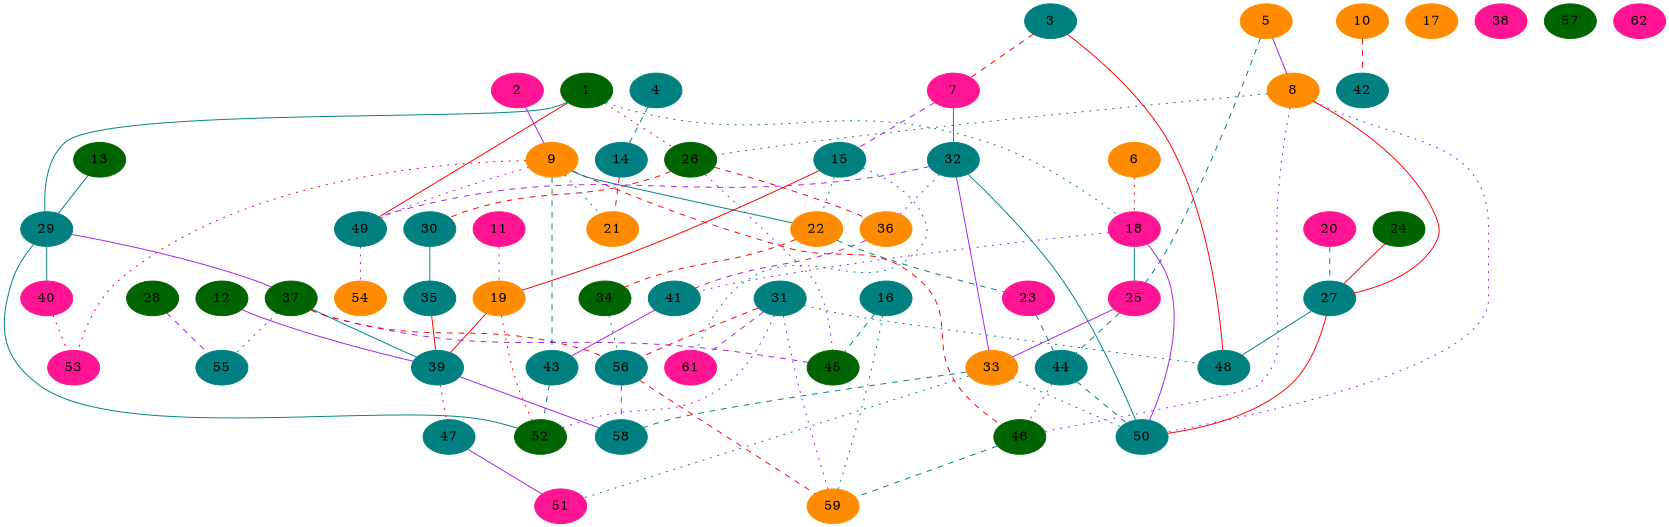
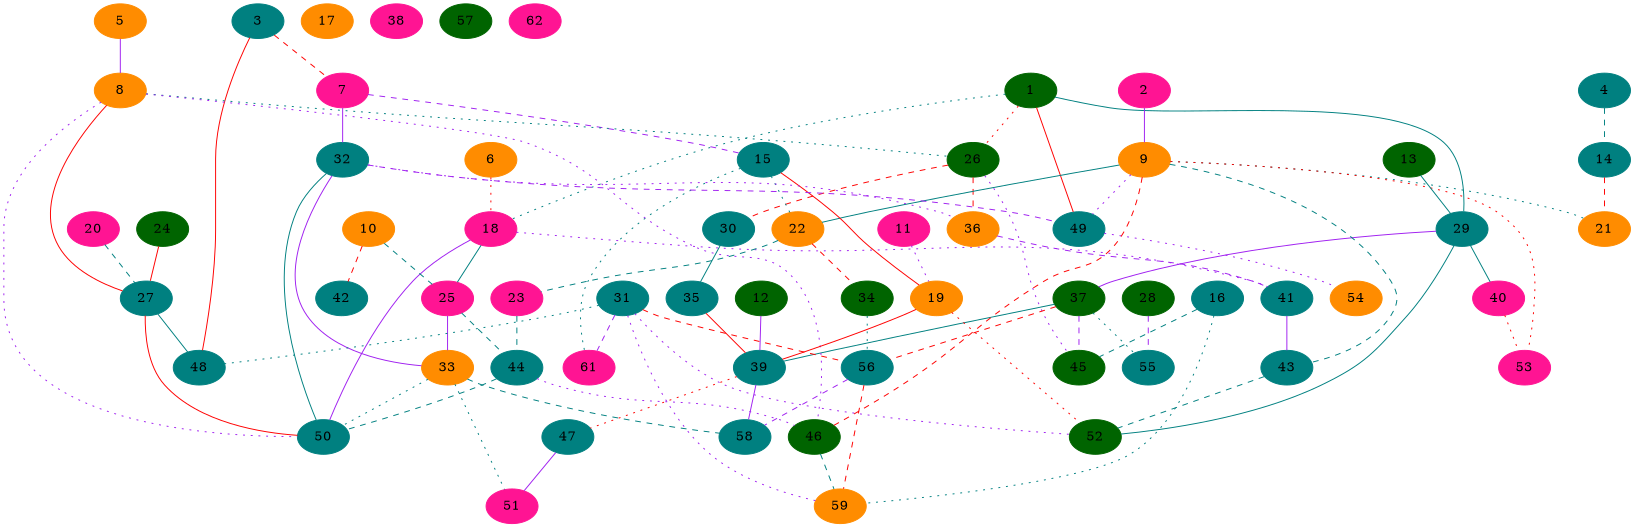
edge "5" -- "25": now "10" -- "25"
